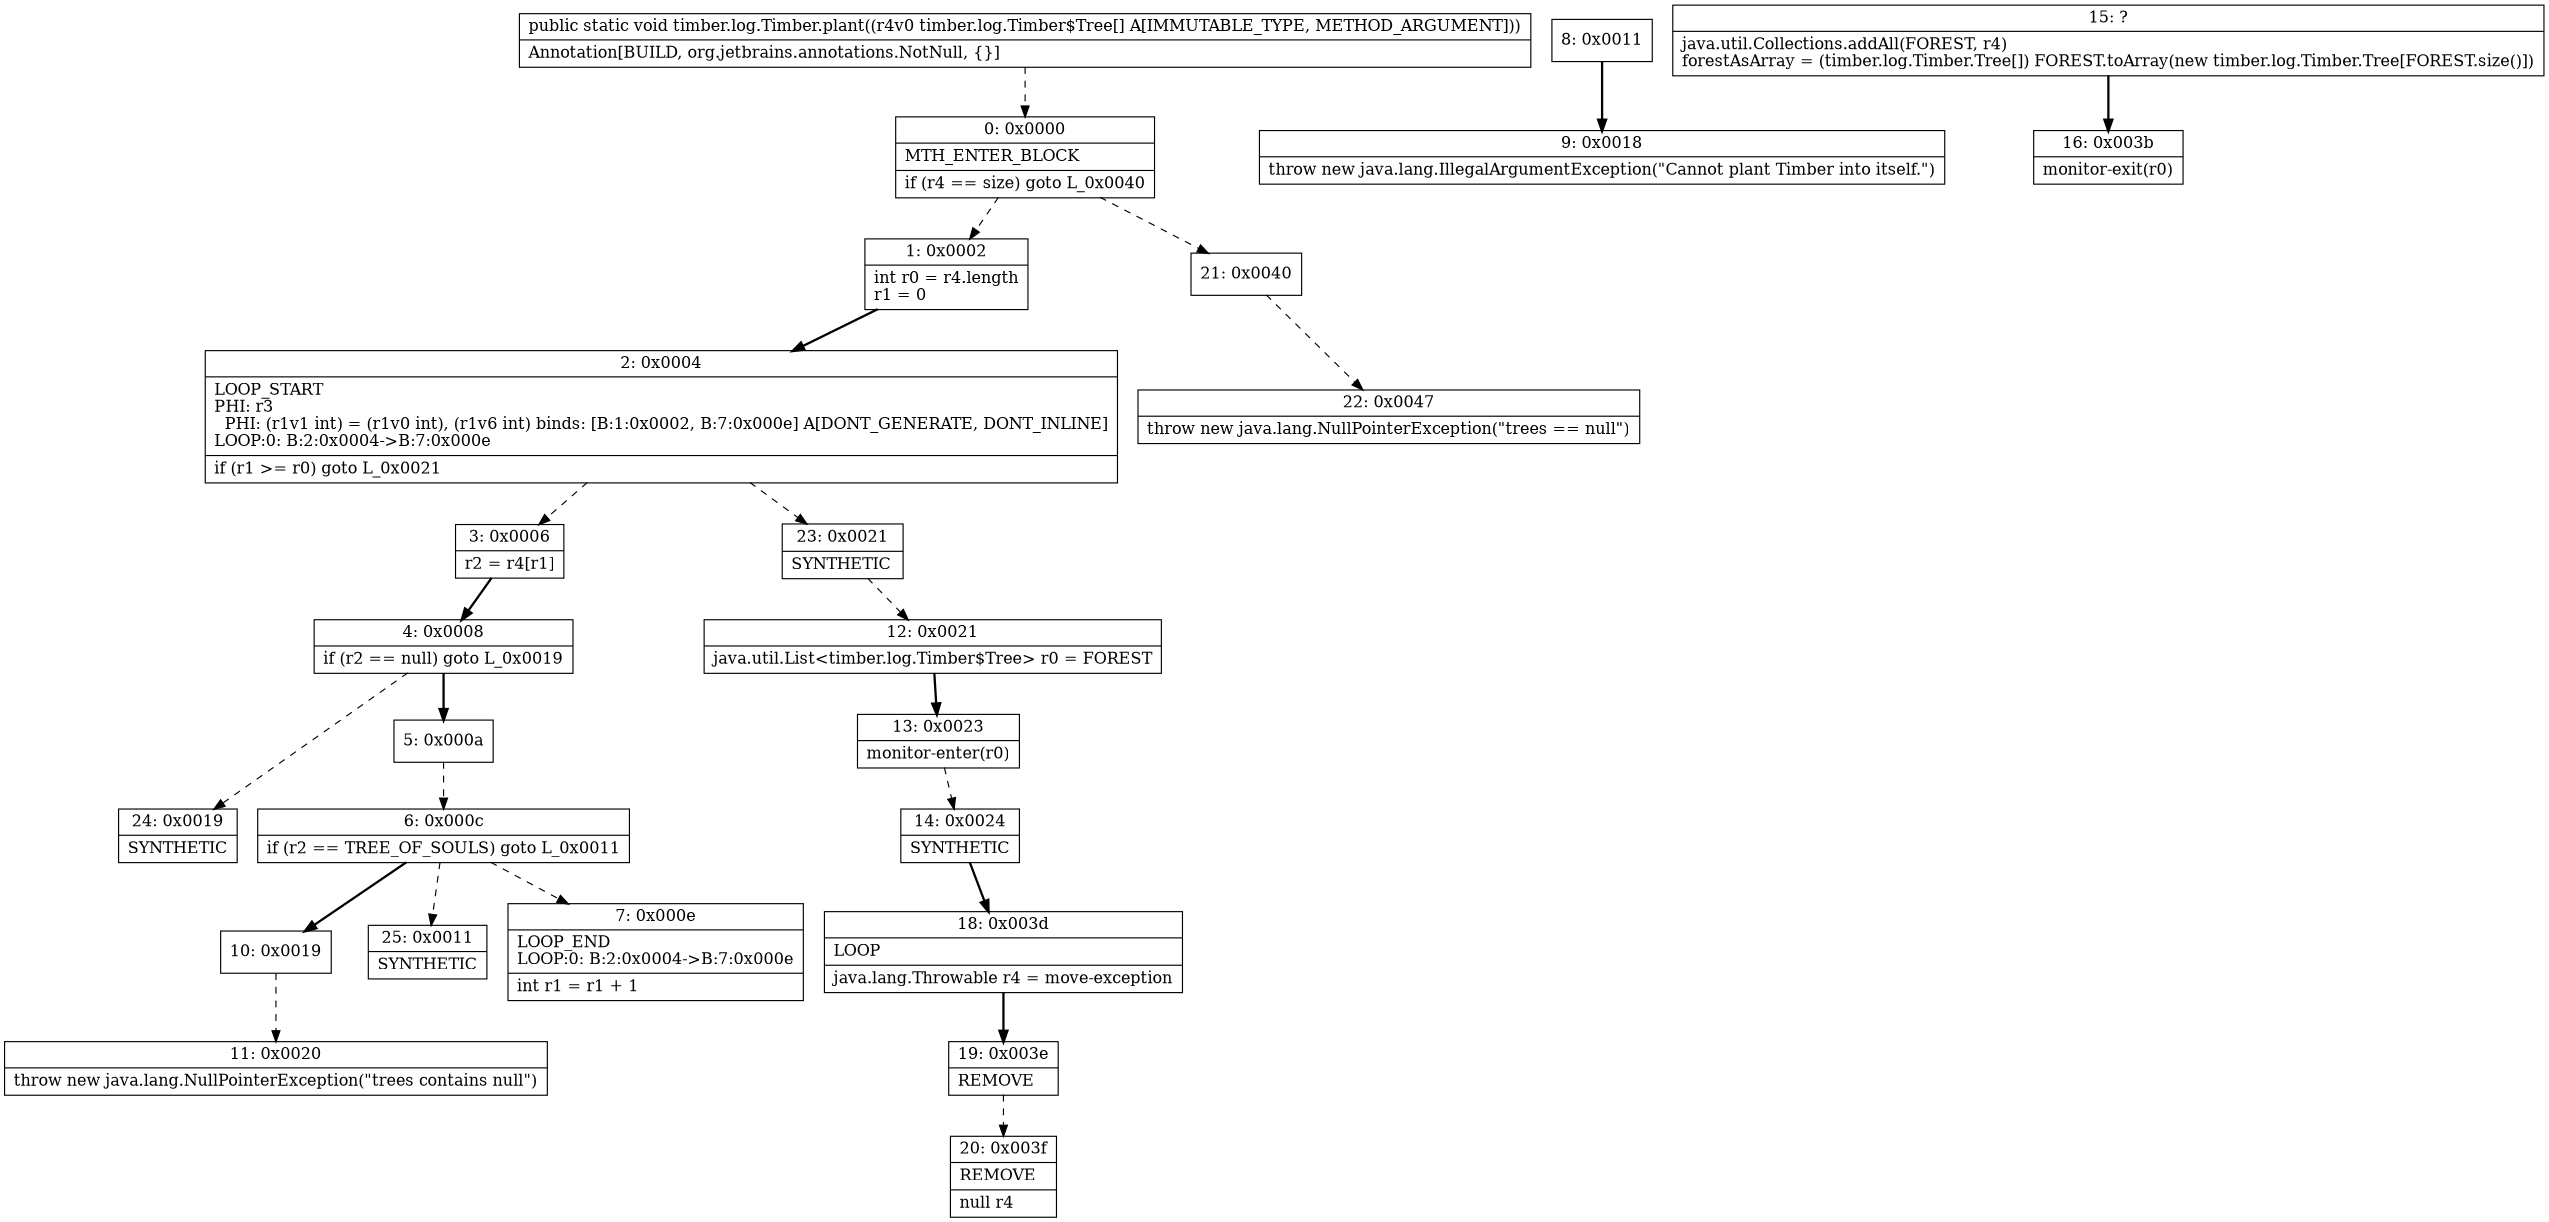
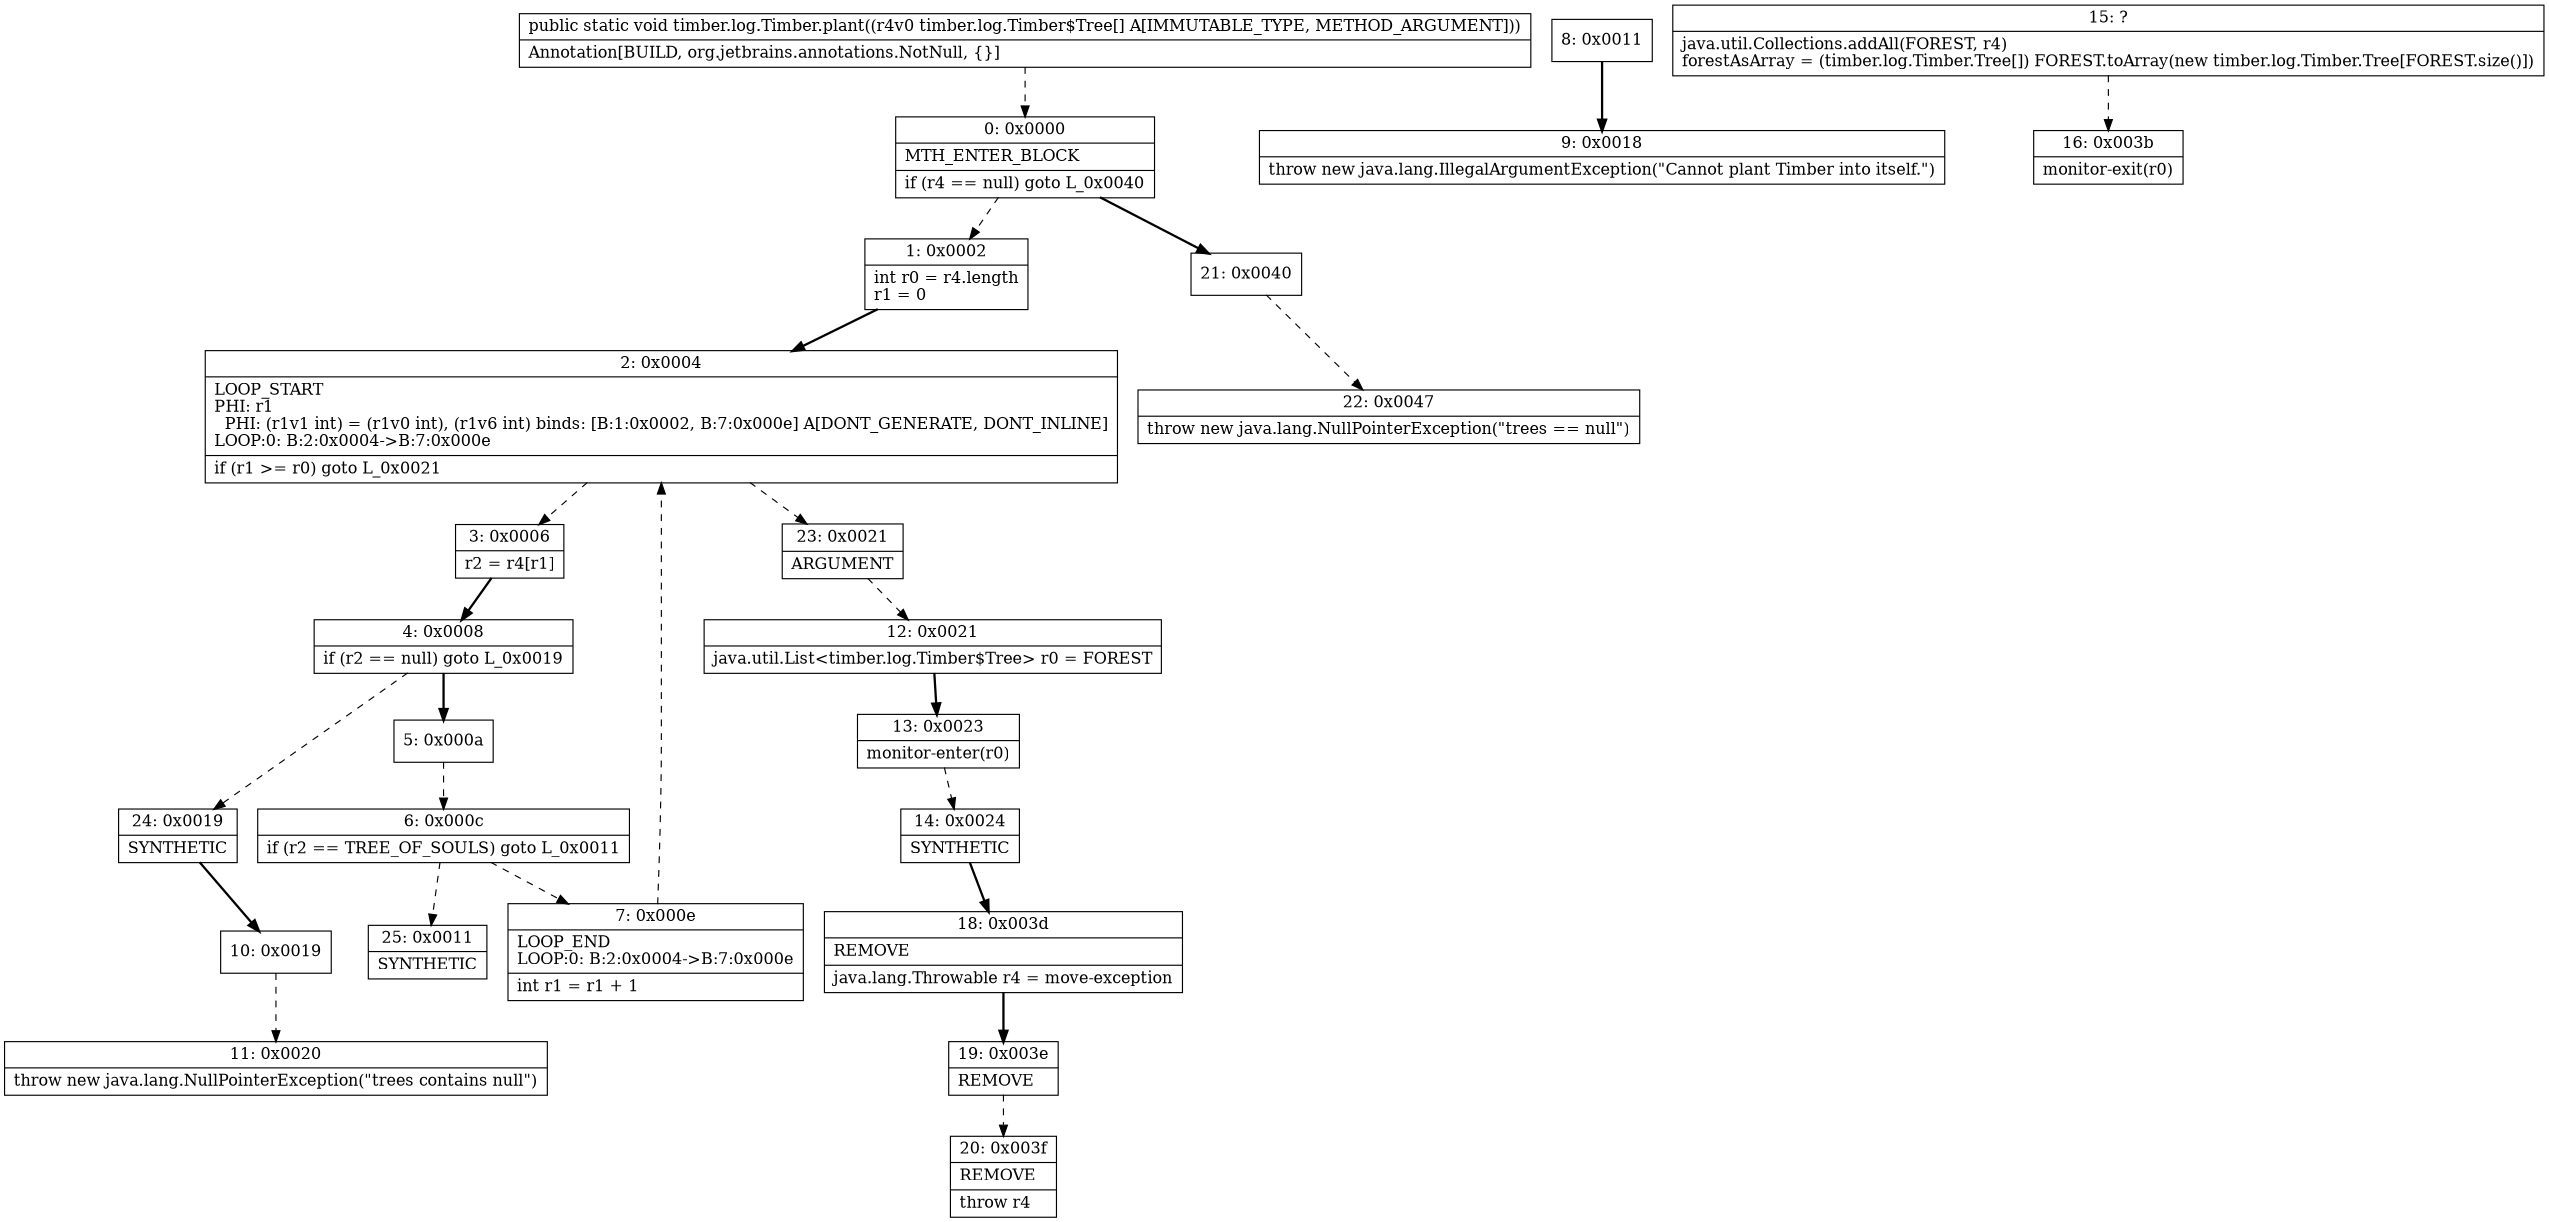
edge "15: ?" -> "16: 0x003b": style bold -> dashed
node "0: 0x0000": text "if (r4 == size) goto L_0x0040" -> "if (r4 == null) goto L_0x0040"
edge "0: 0x0000" -> "21: 0x0040": style dashed -> bold
node "2: 0x0004": text "PHI: r3" -> "PHI: r1"
node "23: 0x0021": text "SYNTHETIC" -> "ARGUMENT"
edge "7: 0x000e" -> "2: 0x0004": added
edge "6: 0x000c" -> "10: 0x0019": now "24: 0x0019" -> "10: 0x0019"
node "18: 0x003d": text "LOOP" -> "REMOVE"
node "20: 0x003f": text "null r4" -> "throw r4"
